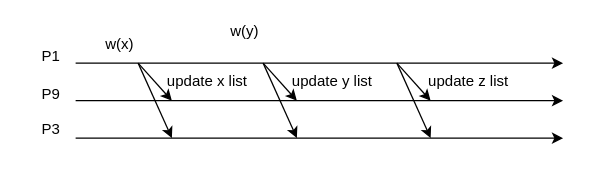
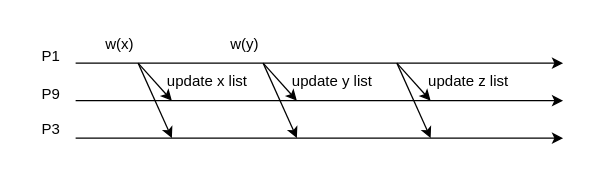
node "w(y)": moved (244, 32) -> (244, 44)
